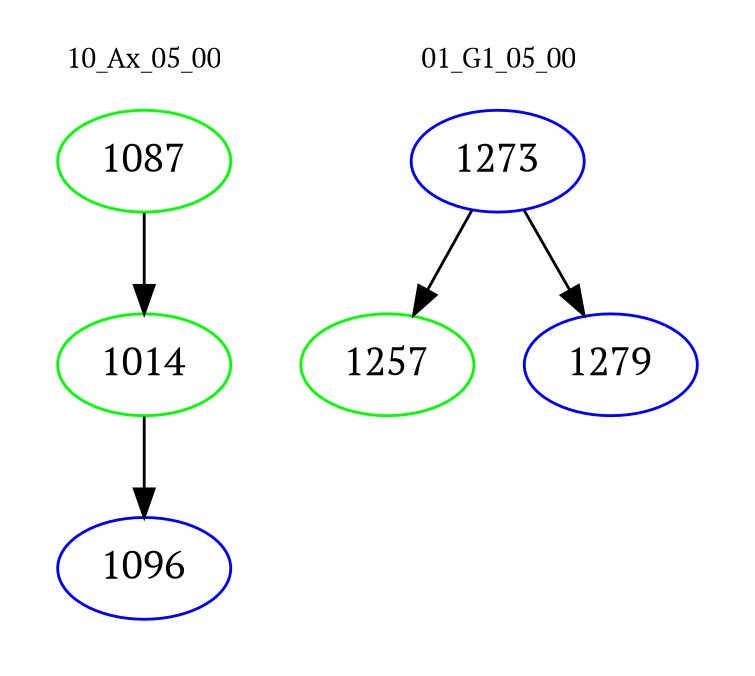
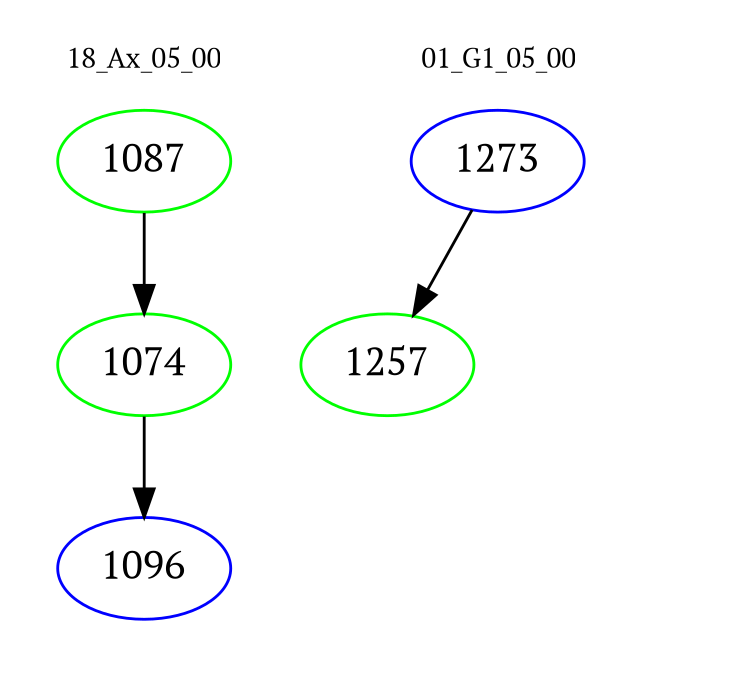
cluster "10_Ax_05_00": label "10_Ax_05_00" -> "18_Ax_05_00"
node "1014": label "1014" -> "1074"
node "1279": removed
